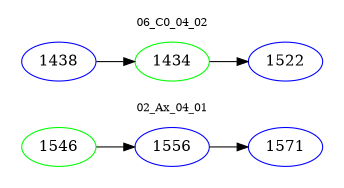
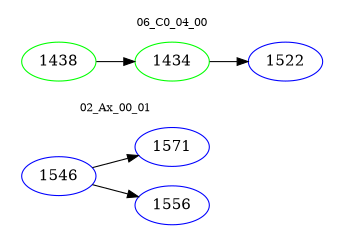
cluster "06_C0_04_02": label "06_C0_04_02" -> "06_C0_04_00"
node "1438": color blue -> green
cluster "02_Ax_04_01": label "02_Ax_04_01" -> "02_Ax_00_01"
node "1546": color green -> blue
edge "1556" -> "1571": now "1546" -> "1571"
